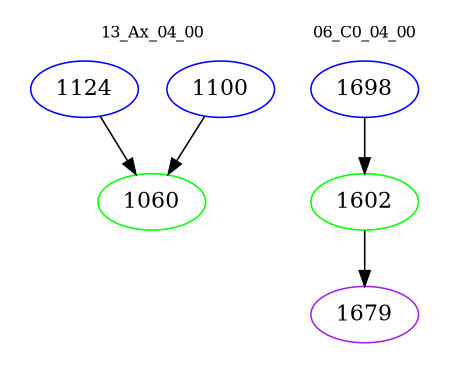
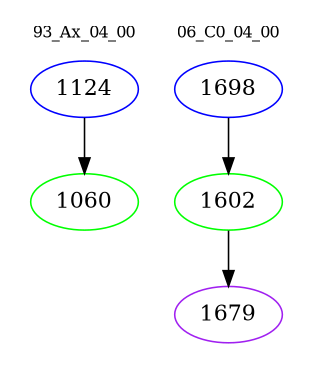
cluster "13_Ax_04_00": label "13_Ax_04_00" -> "93_Ax_04_00"
node "1100": removed
